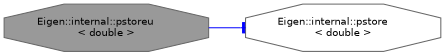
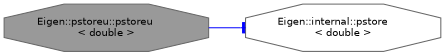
node "Eigen::internal::pstoreu < double >": label "Eigen::internal::pstoreu < double >" -> "Eigen::pstoreu::pstoreu < double >"
